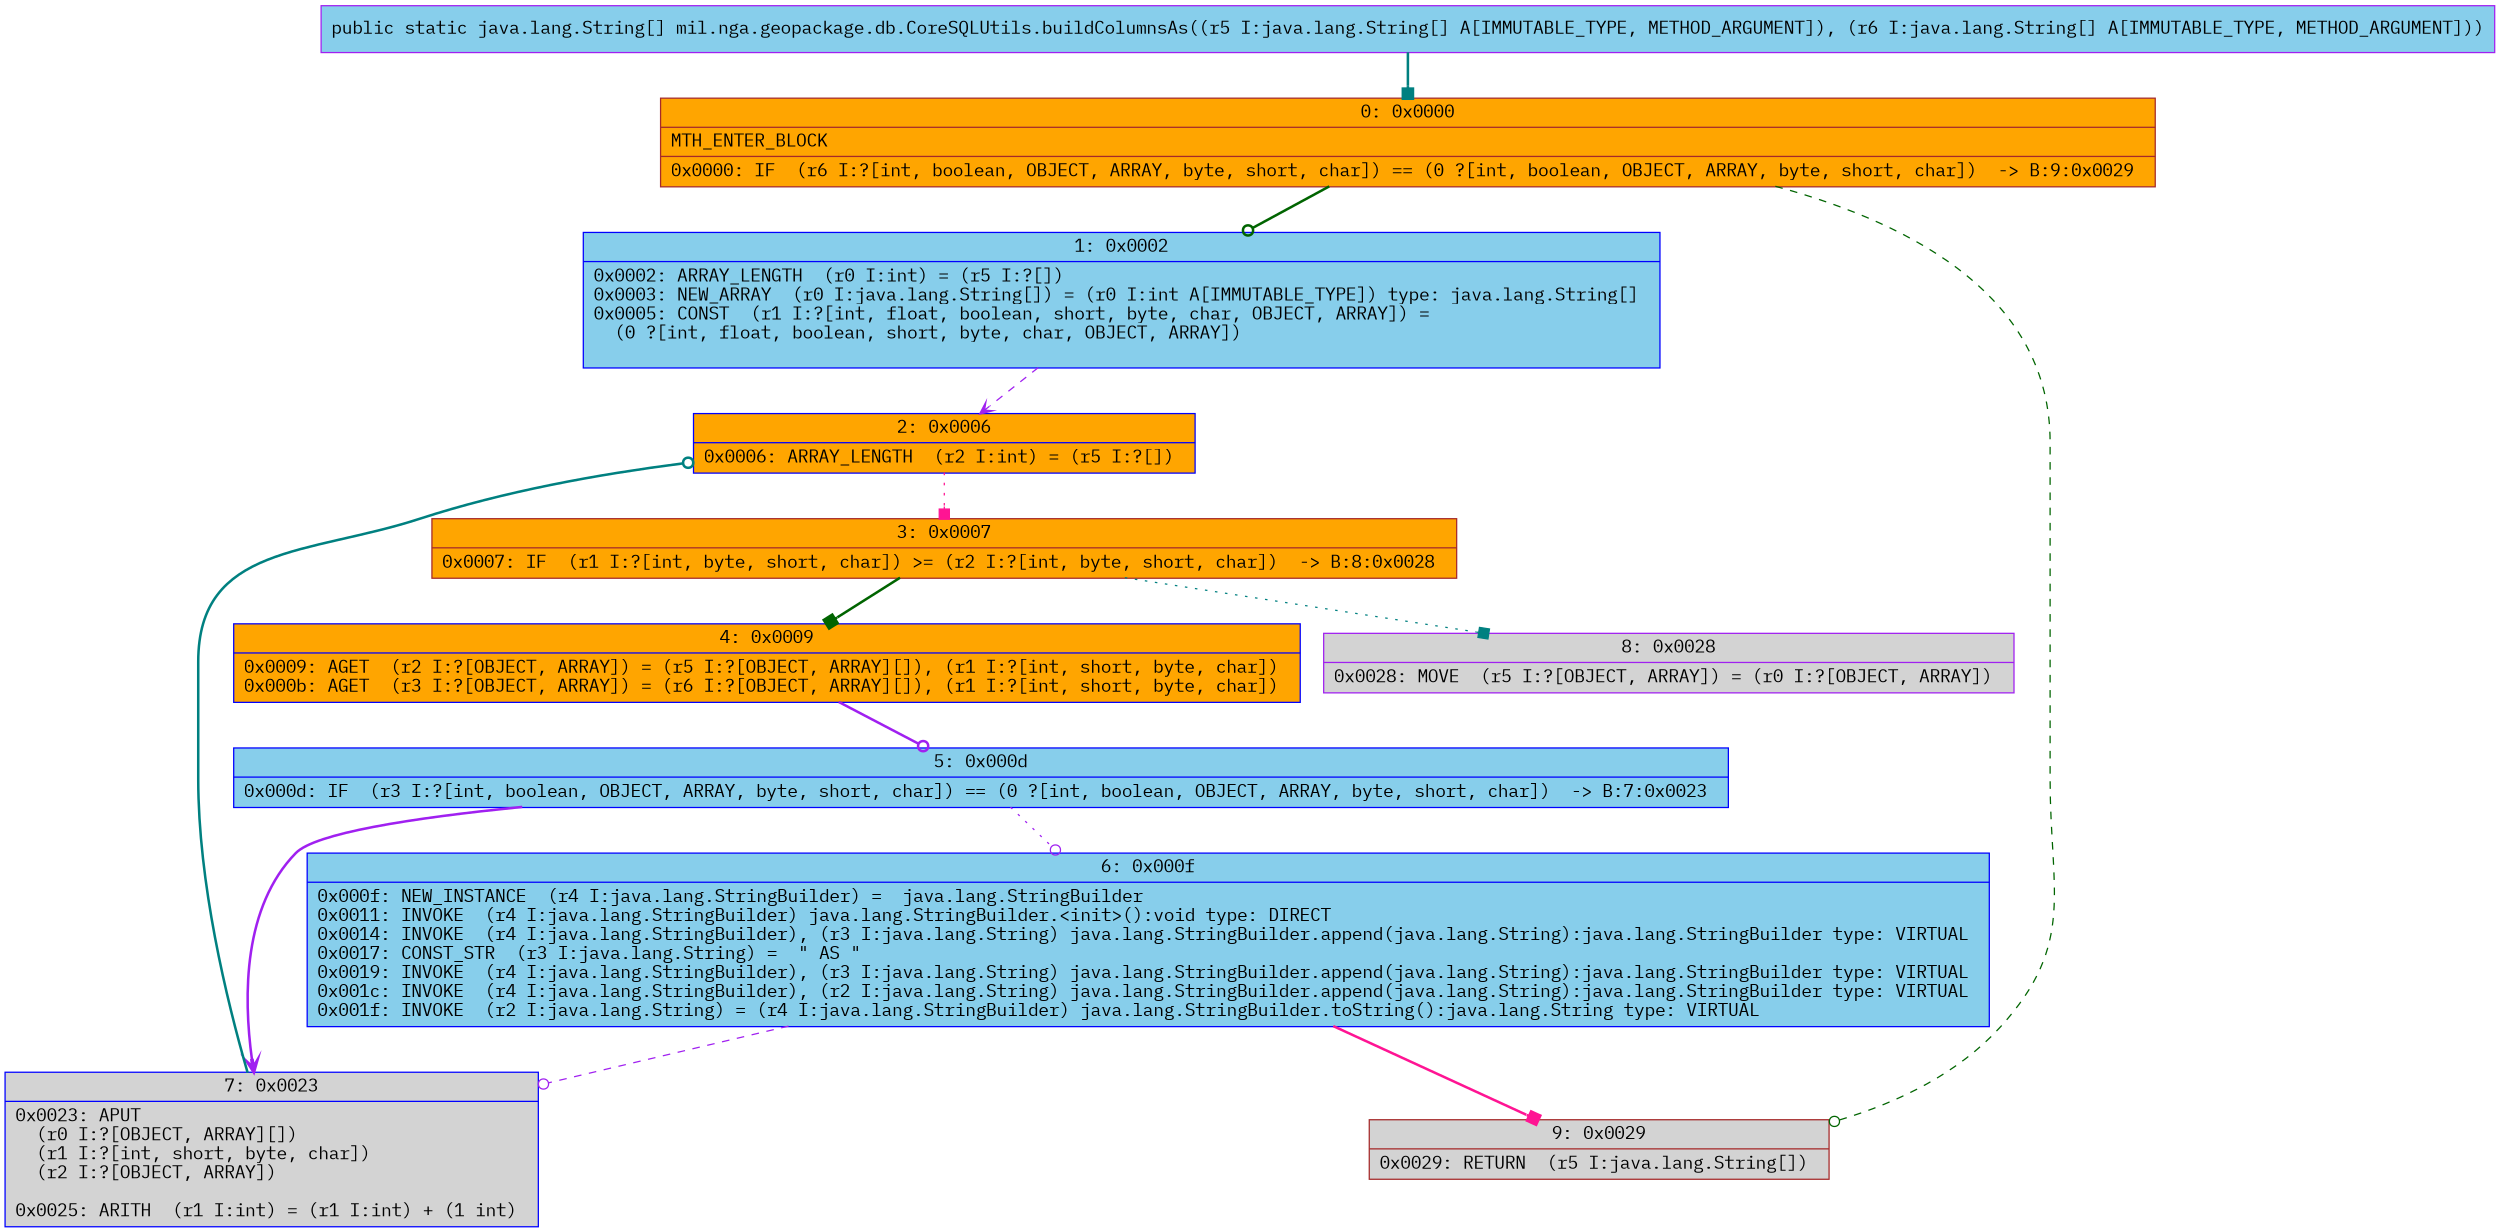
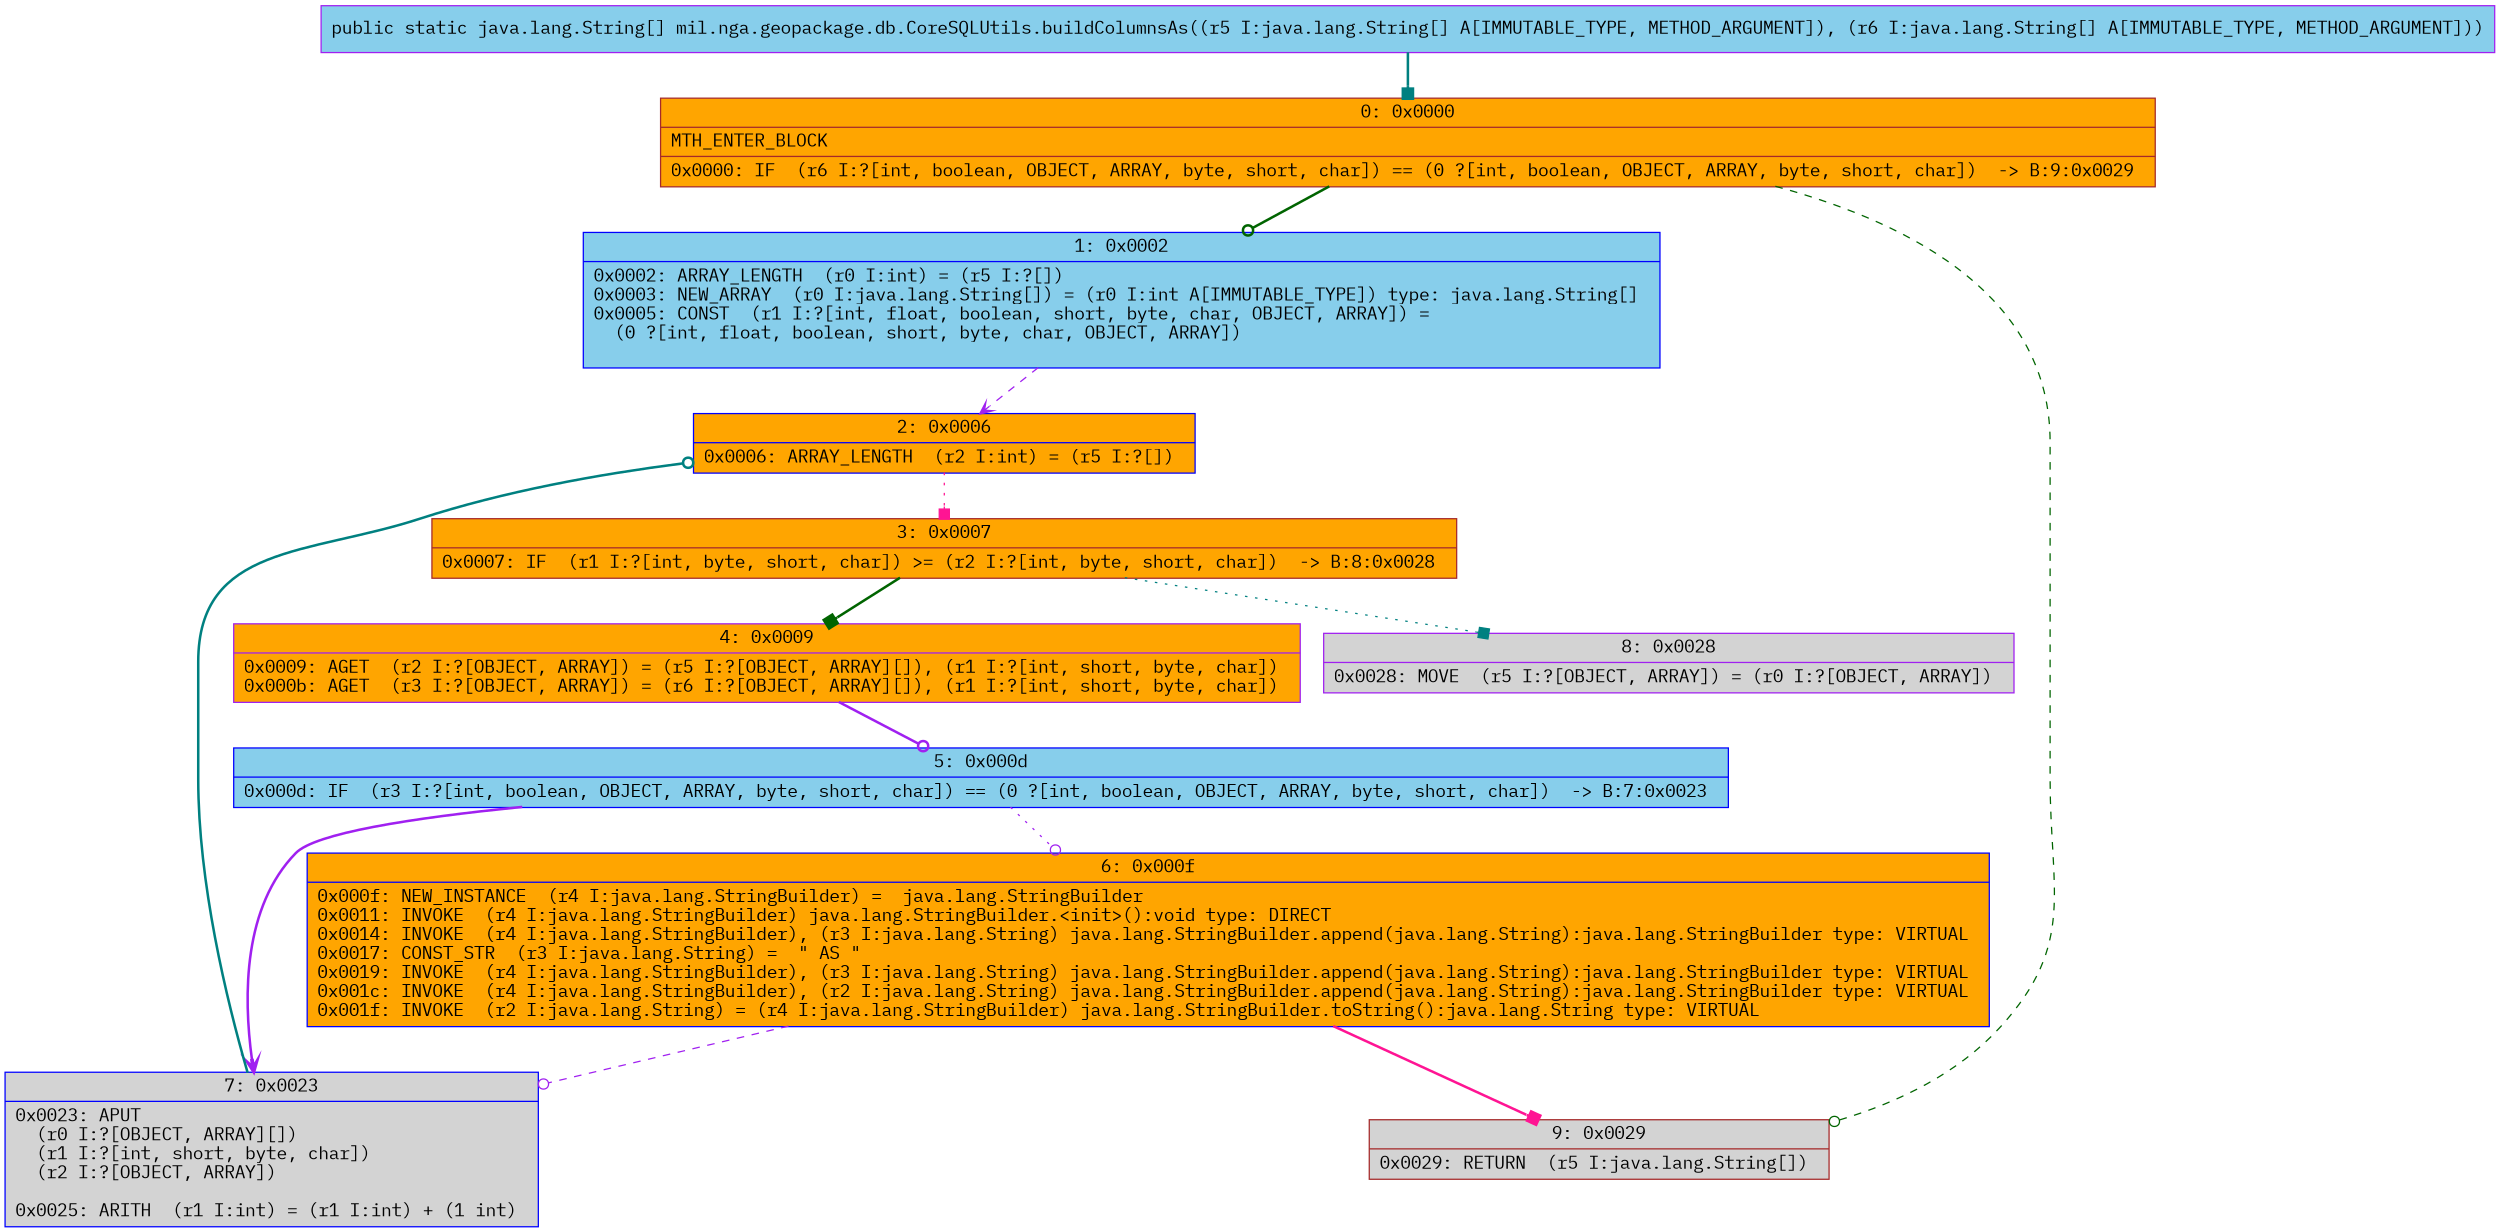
node "4: 0x0009": color blue -> purple
node "6: 0x000f": fillcolor skyblue -> orange
